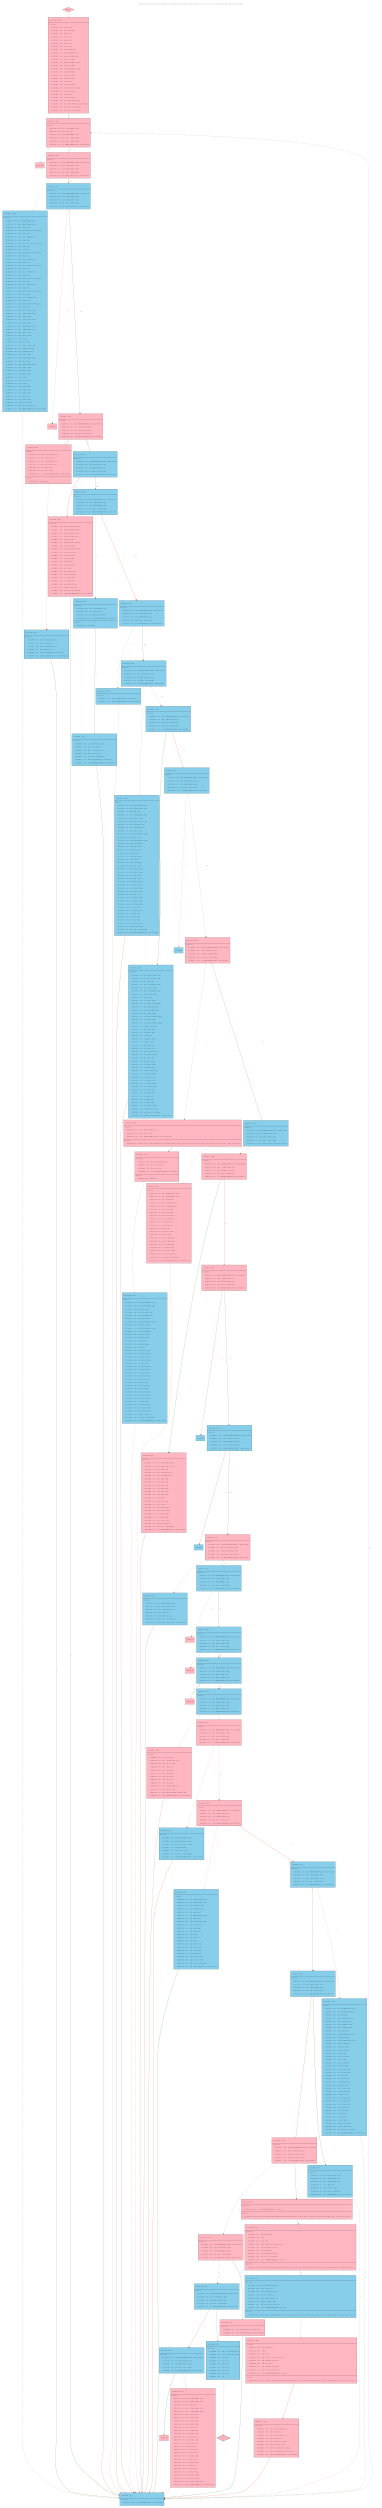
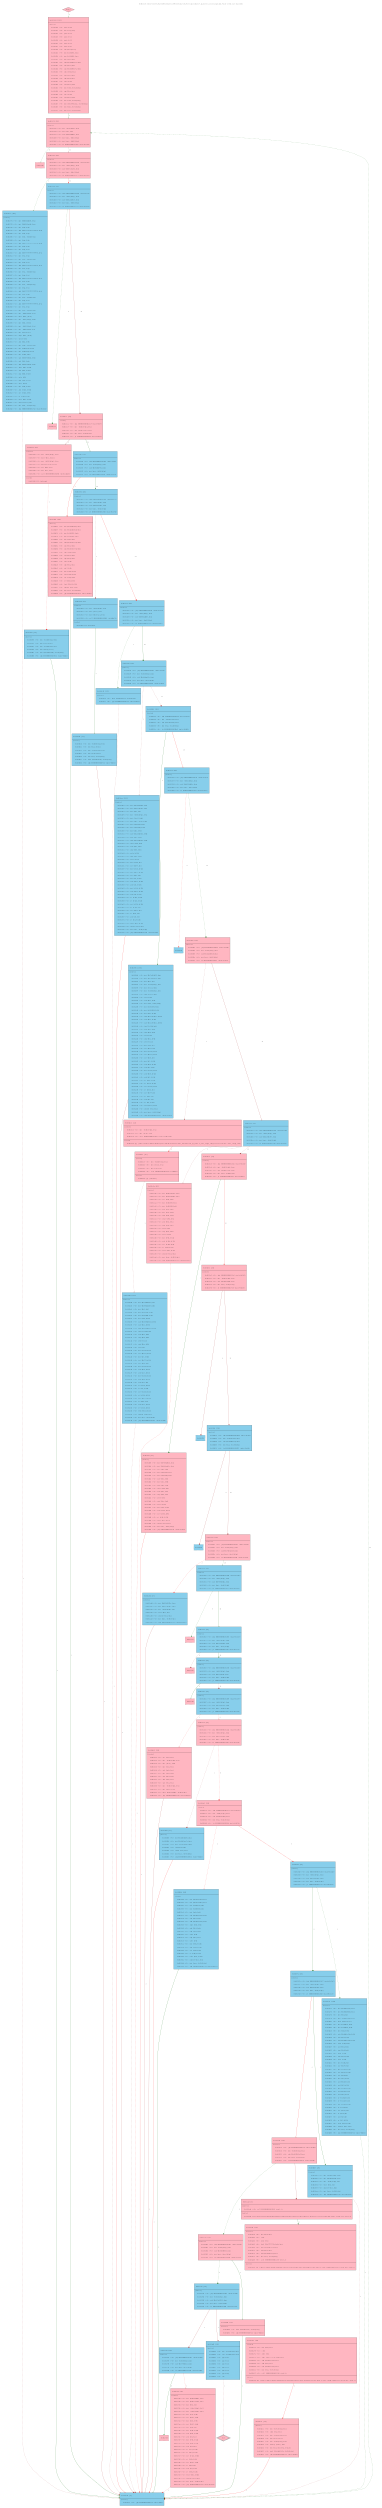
node "0x401ad5 [31]": removed
